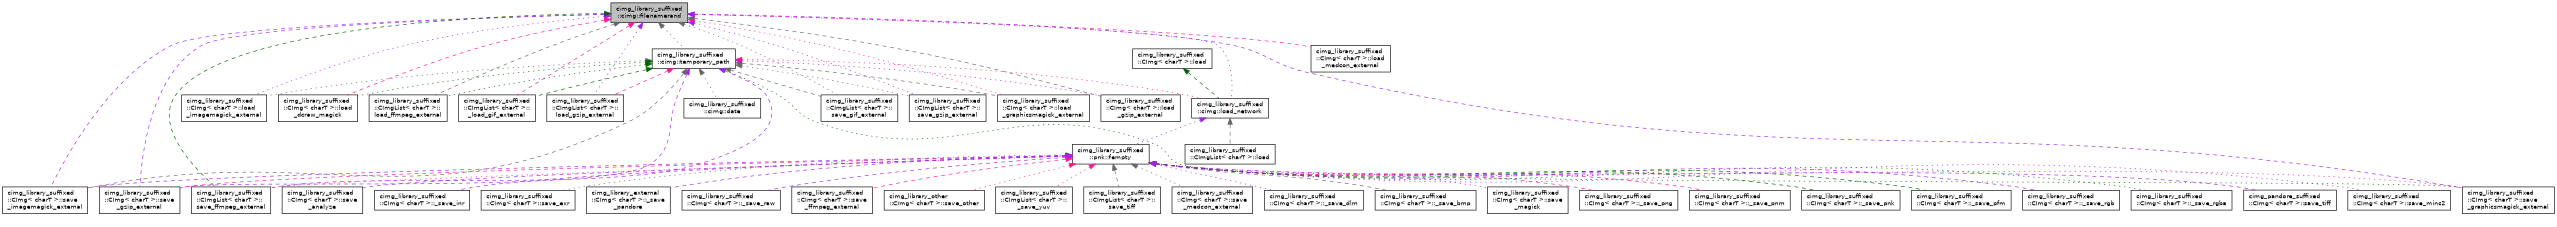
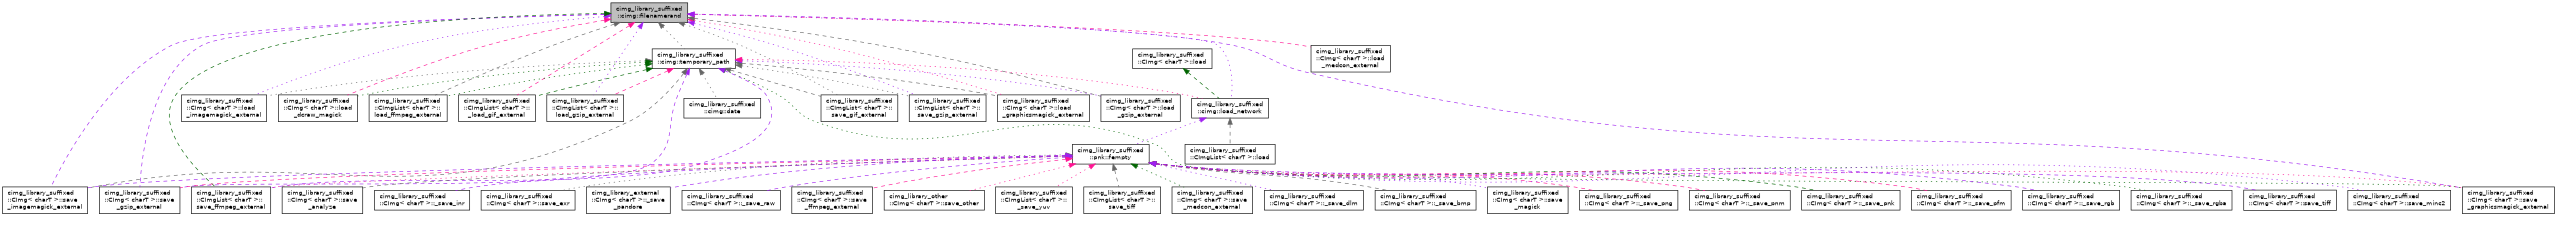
edge "cimg_library_suffixed ::CImg< charT >::save _analyze" -> "cimg_library_suffixed ::pnk::fempty": color purple -> gray40
edge "cimg_library_suffixed ::CImg< charT >::_save_pfm" -> "cimg_library_suffixed ::pnk::fempty": color darkgreen -> deeppink
edge "cimg_library_suffixed ::CImg< charT >::save _medcon_external" -> "cimg_library_suffixed ::pnk::fempty": color gray40 -> darkgreen
node "cimg_pandore_suffixed ::CImg< charT >::save_tiff": label "cimg_pandore_suffixed ::CImg< charT >::save_tiff" -> "cimg_library_suffixed ::CImg< charT >::save_tiff"
